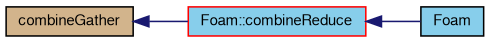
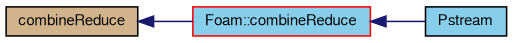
node "combineGather": label "combineGather" -> "combineReduce"
node "Foam": label "Foam" -> "Pstream"
